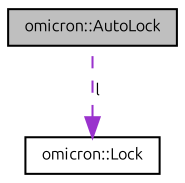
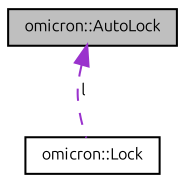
edge "omicron::AutoLock" -> "omicron::Lock": reversed
